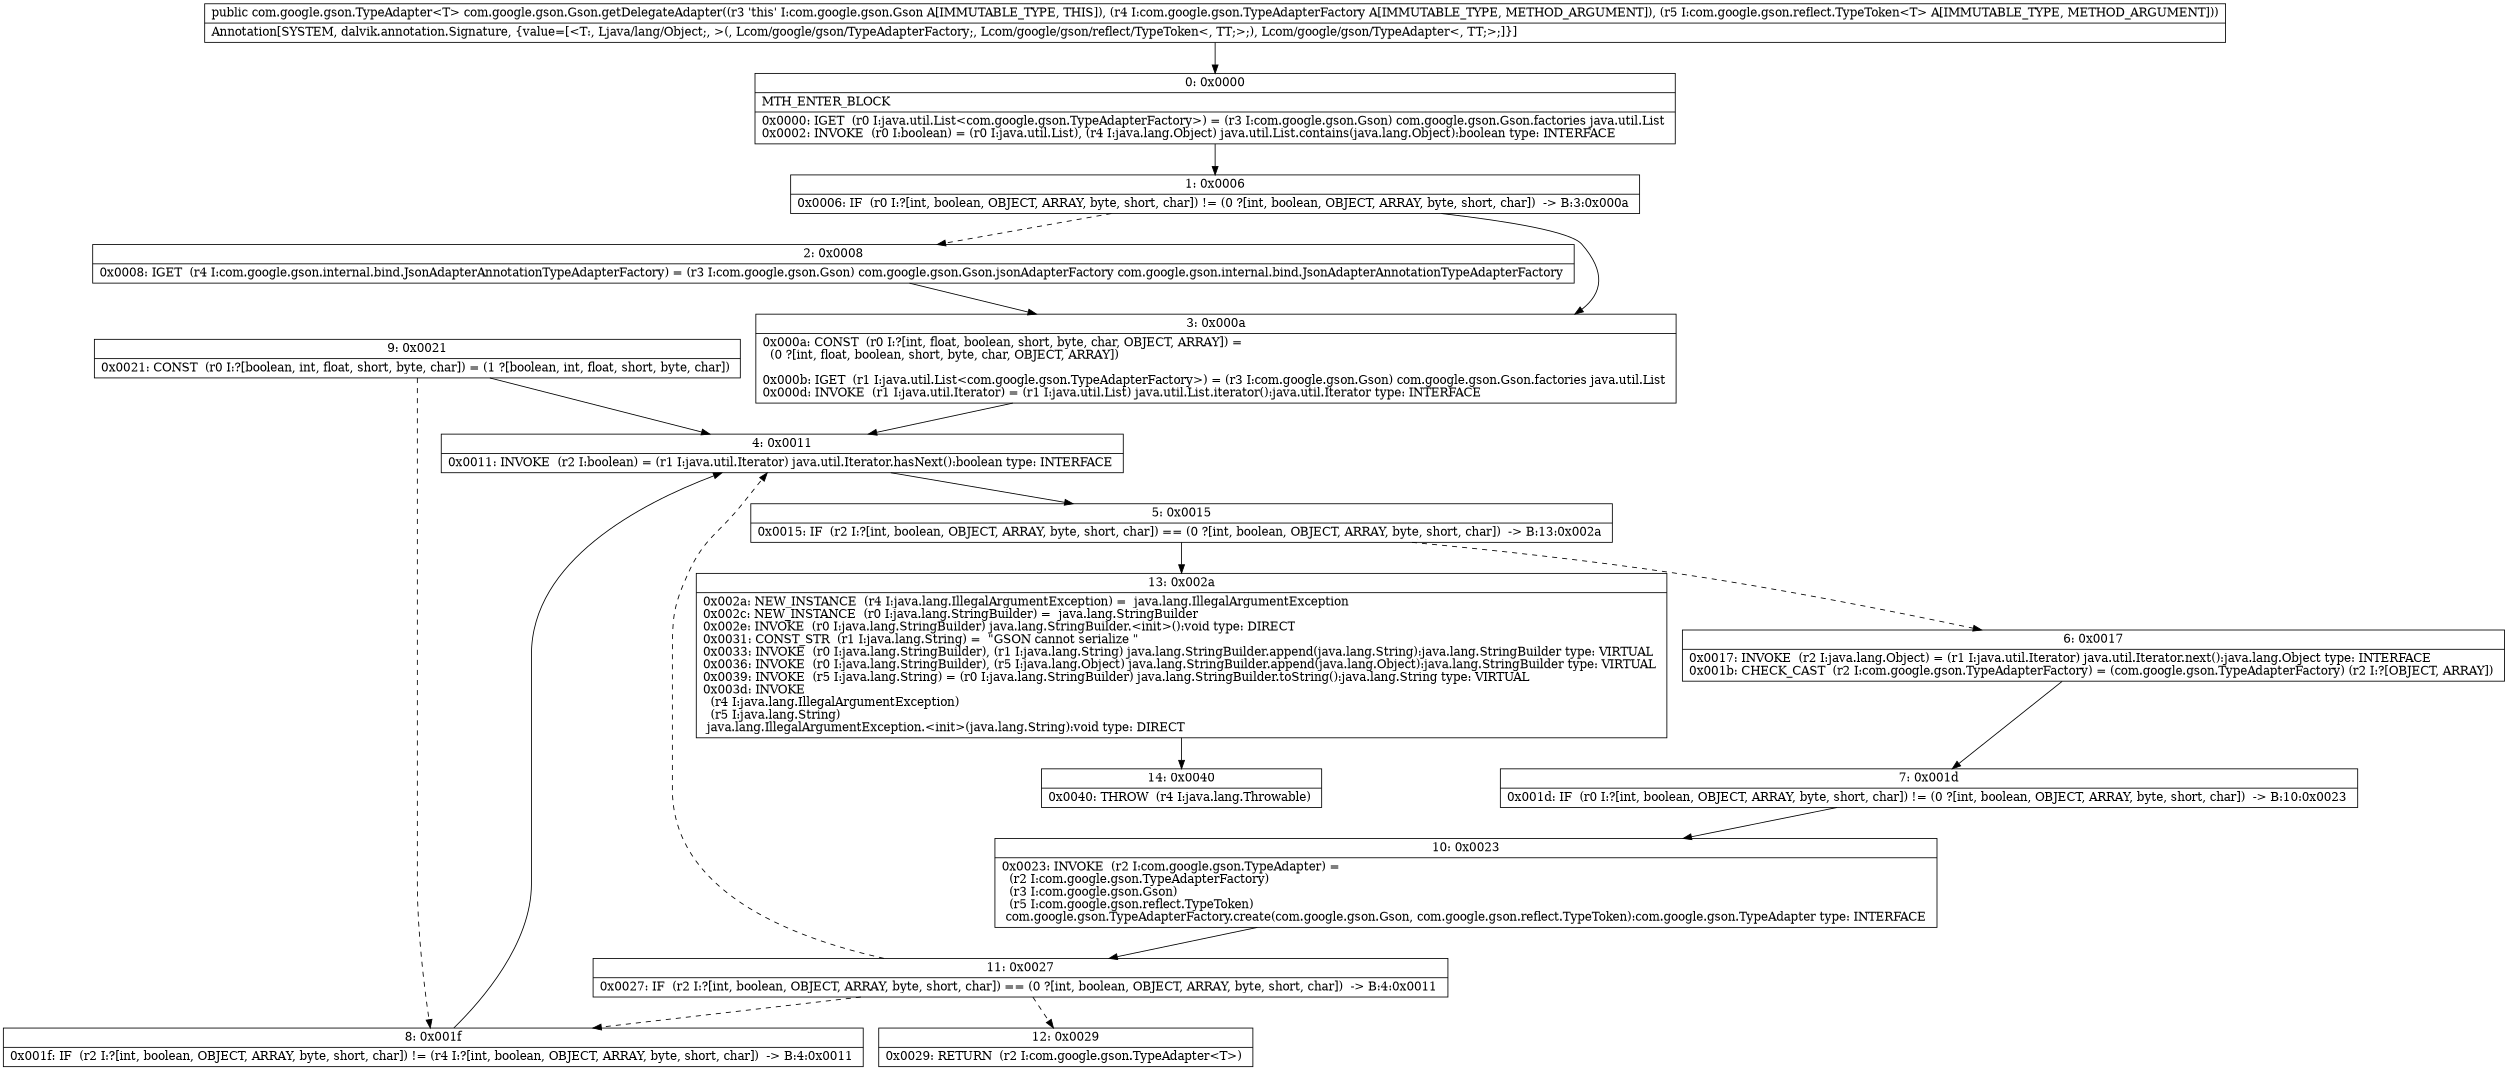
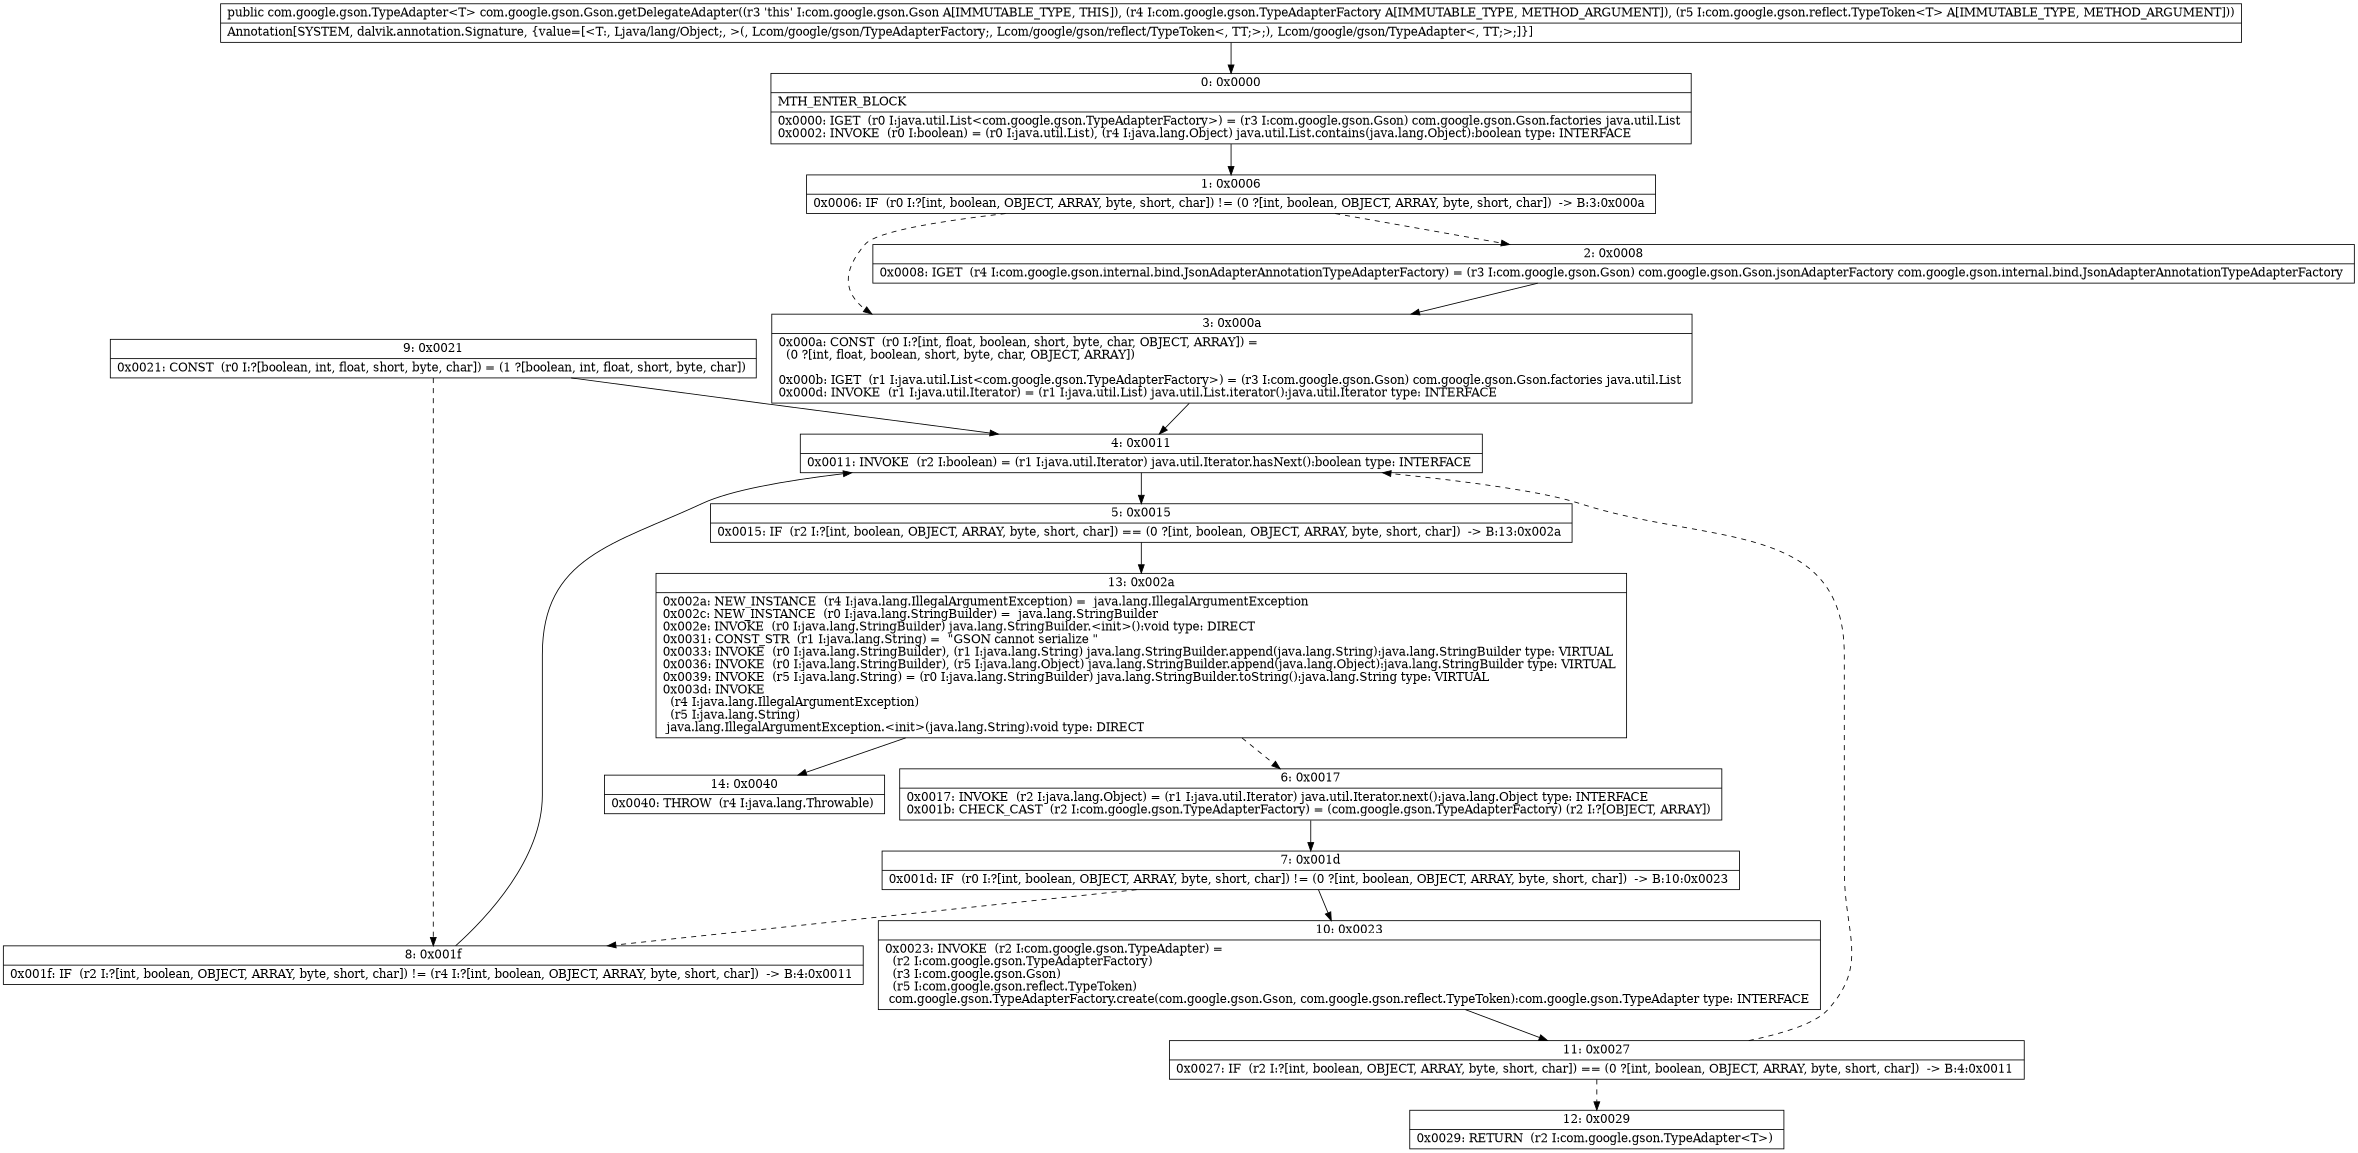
edge "1: 0x0006" -> "3: 0x000a": style solid -> dashed
edge "5: 0x0015" -> "6: 0x0017": now "13: 0x002a" -> "6: 0x0017"
edge "11: 0x0027" -> "8: 0x001f": now "7: 0x001d" -> "8: 0x001f"
